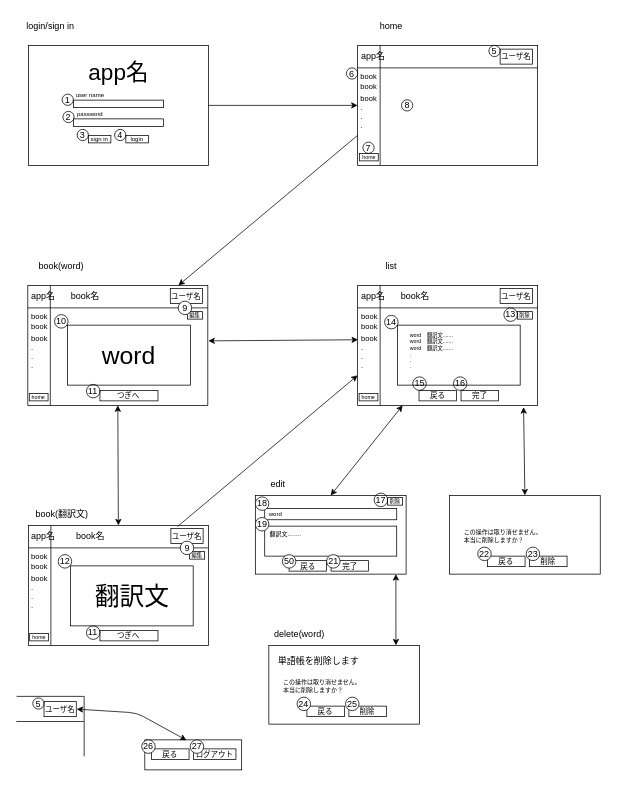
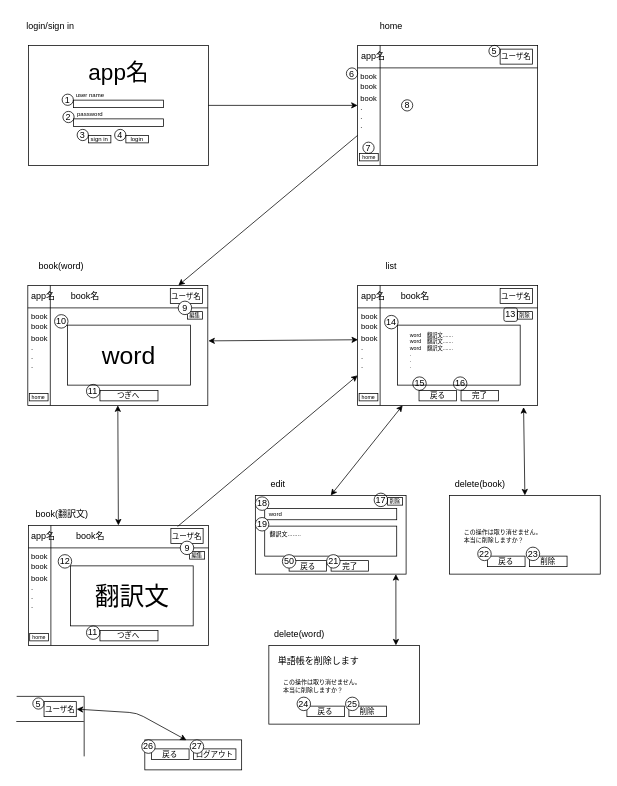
node "13": shape ellipse -> rounded rectangle
node "delete(book)": added
